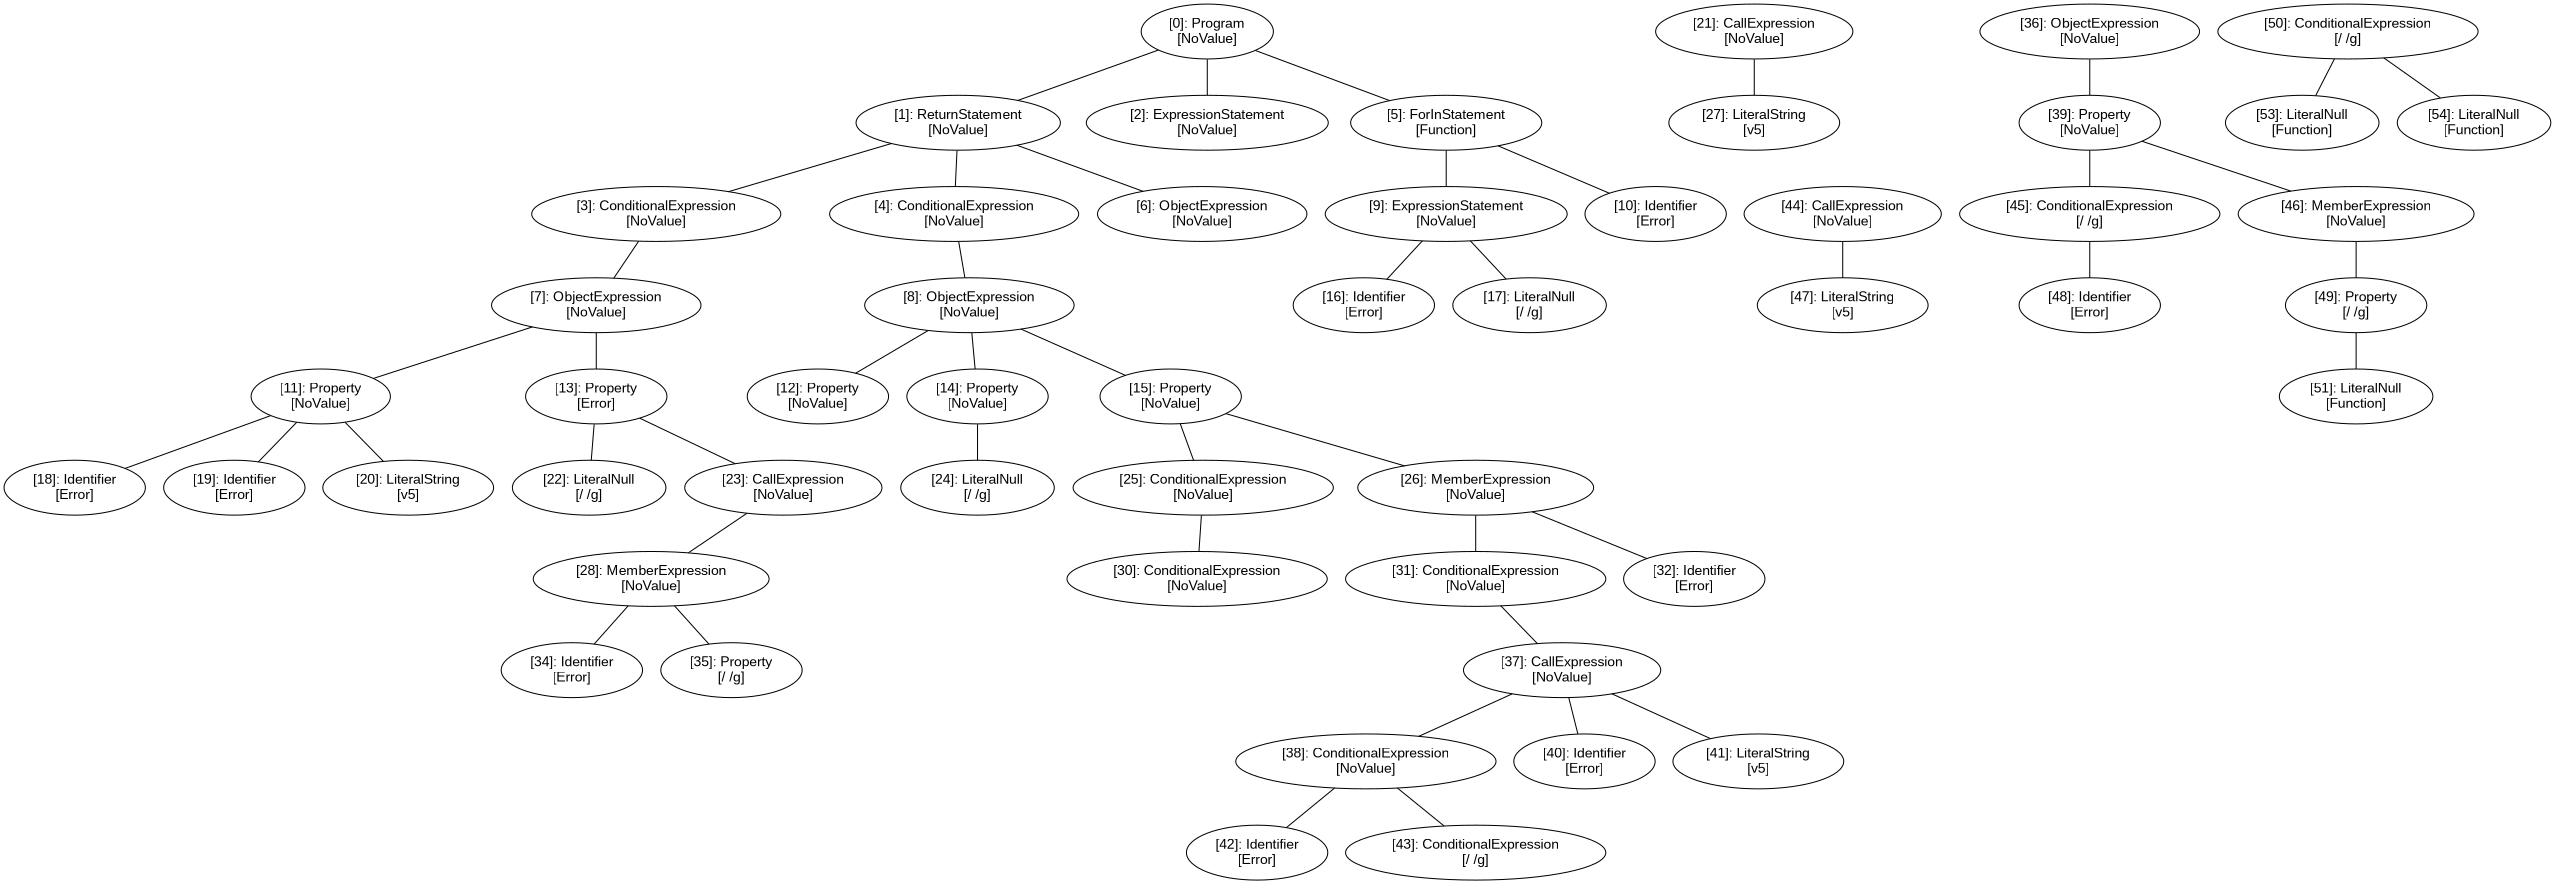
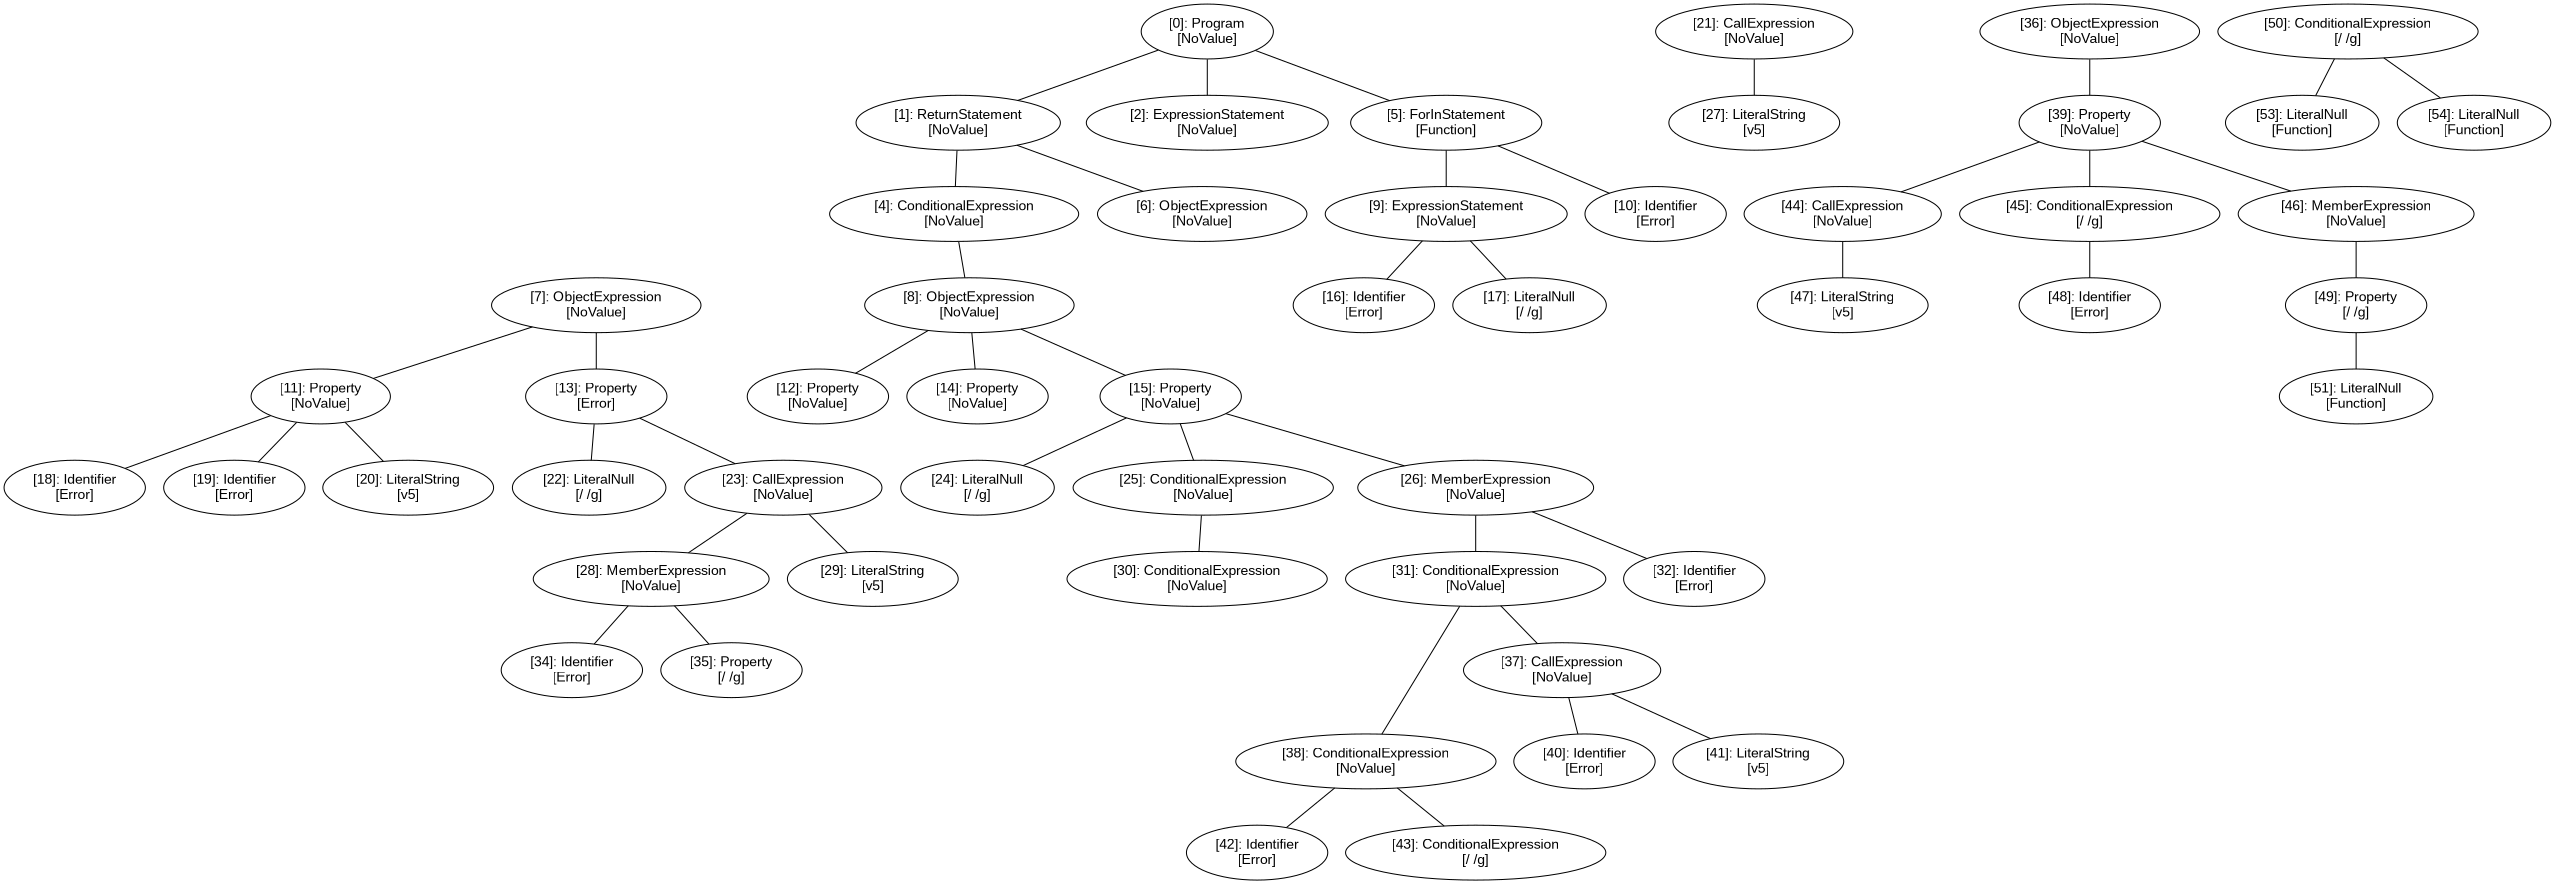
edge "[39]: Property [NoValue]" -- "[44]: CallExpression [NoValue]": added
node "[3]: ConditionalExpression [NoValue]": removed
edge "[14]: Property [NoValue]" -- "[24]: LiteralNull [/ /g]": now "[15]: Property [NoValue]" -- "[24]: LiteralNull [/ /g]"
node "[29]: LiteralString [v5]": added
edge "[37]: CallExpression [NoValue]" -- "[38]: ConditionalExpression [NoValue]": now "[31]: ConditionalExpression [NoValue]" -- "[38]: ConditionalExpression [NoValue]"
